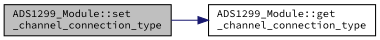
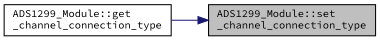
edge "ADS1299_Module::set _channel_connection_type" -> "ADS1299_Module::get _channel_connection_type": reversed
